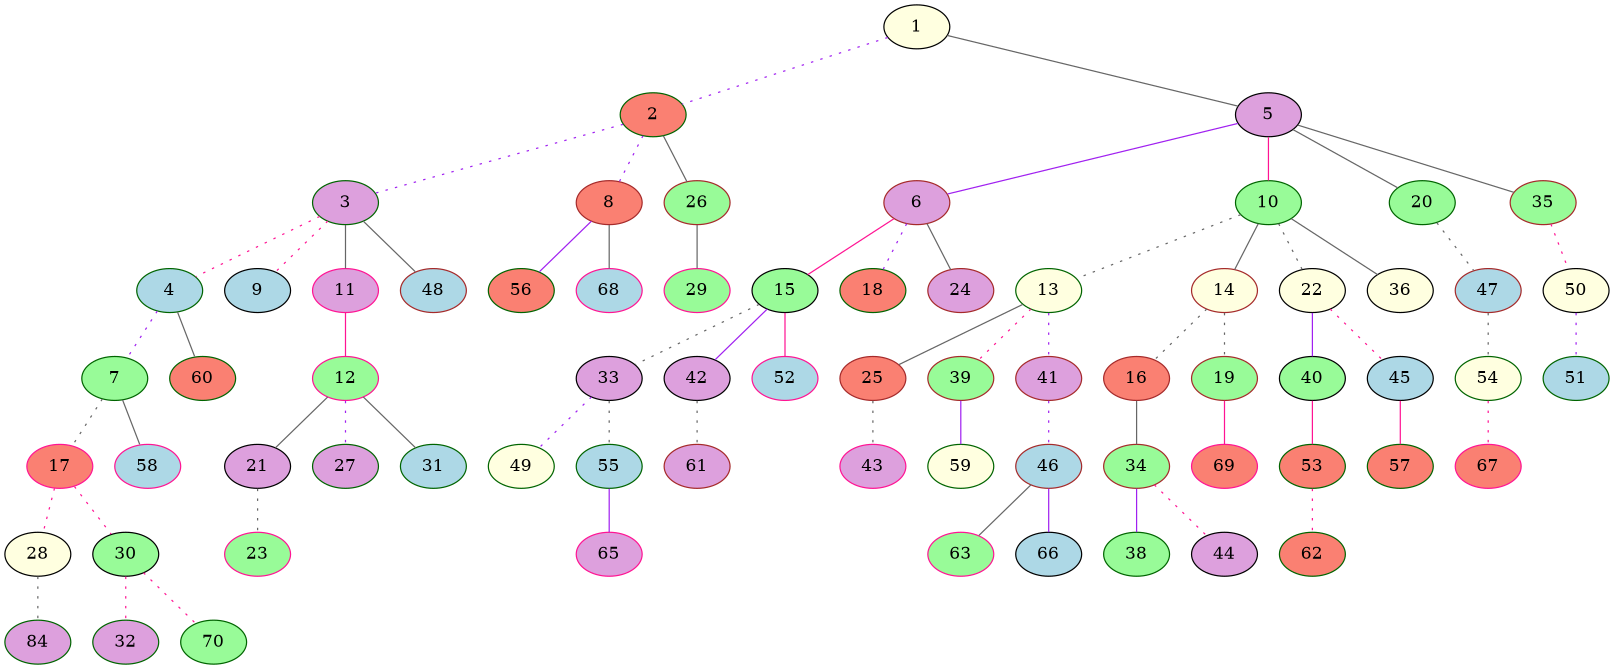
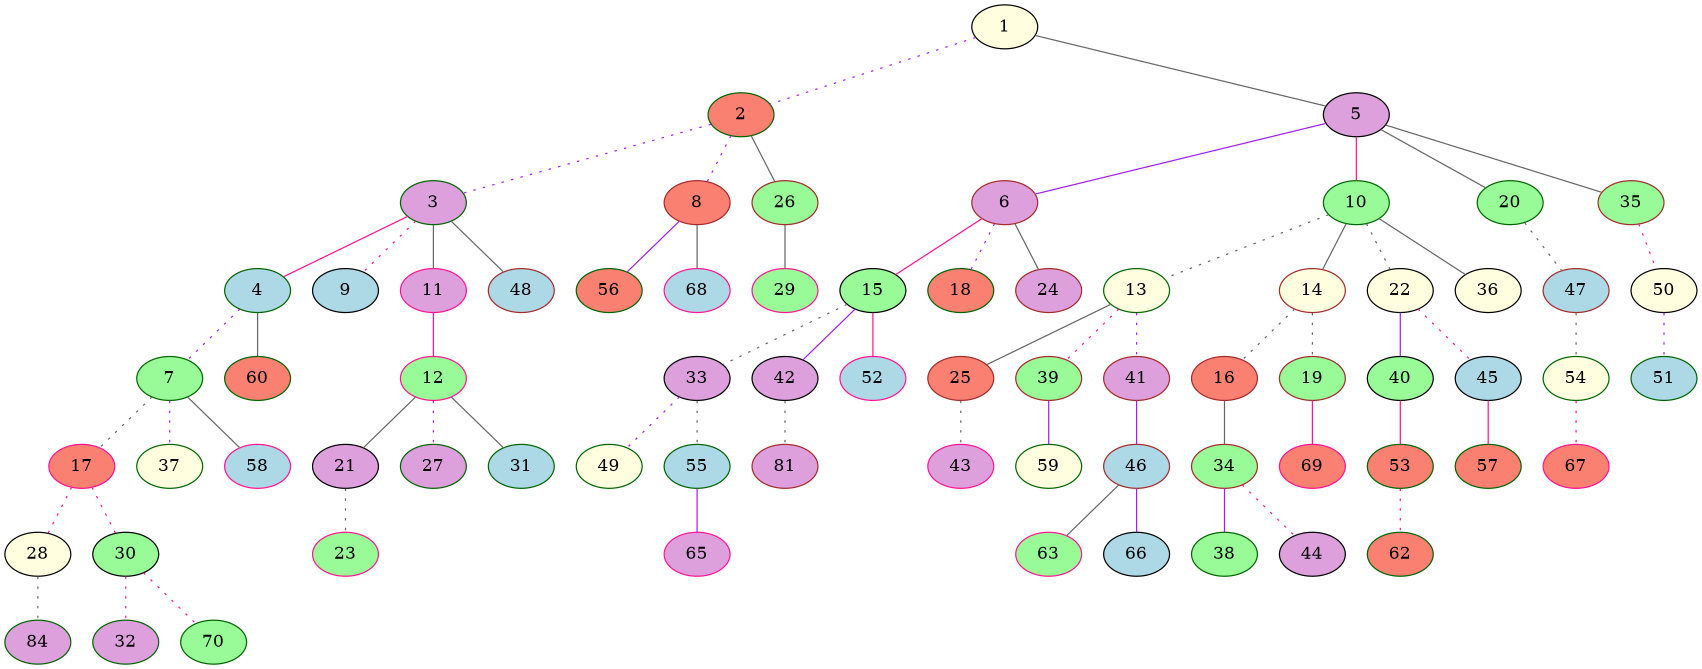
edge "3" -- "4": style dotted -> solid
edge "41" -- "46": style dotted -> solid
node "37": added
node "61": label "61" -> "81"
